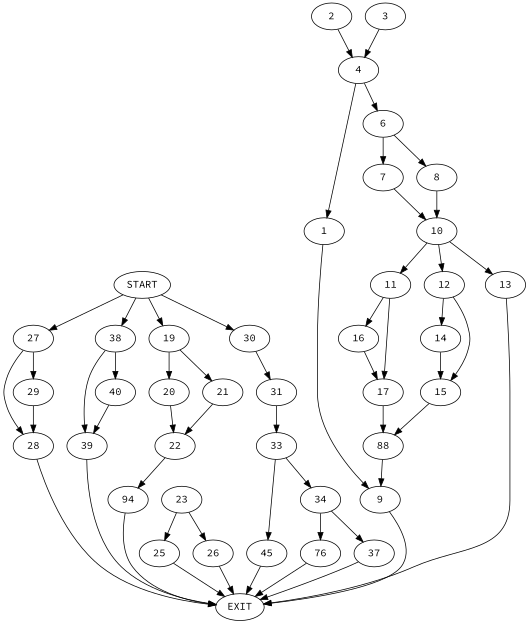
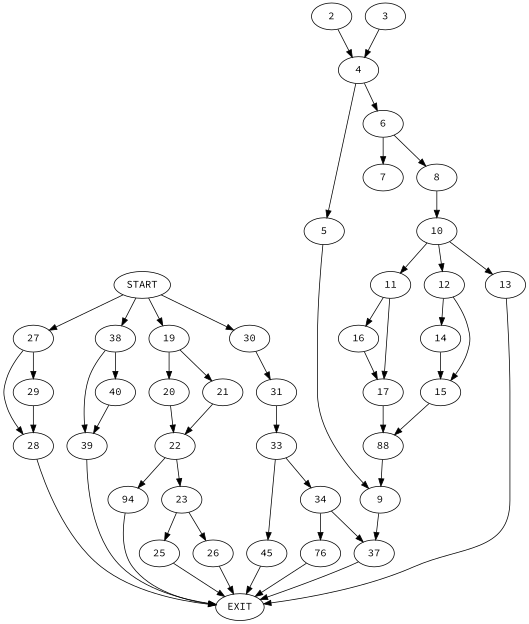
edge "7" -> "10": removed
node "1": label "1" -> "5"
edge "22" -> "23": added
edge "9" -> "EXIT": now "9" -> "37"
